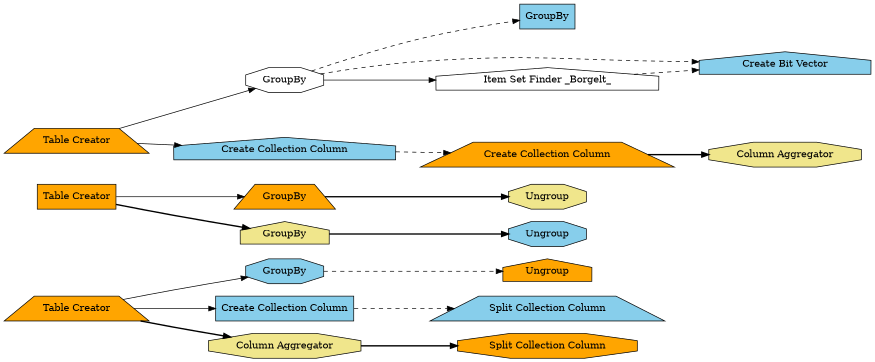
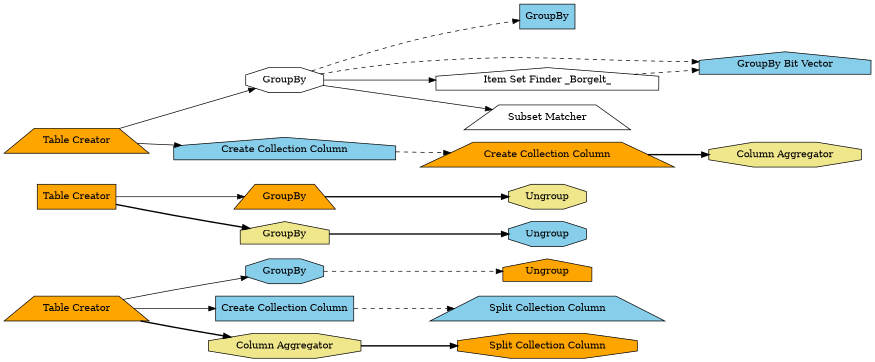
node "Create Bit Vector": label "Create Bit Vector" -> "GroupBy Bit Vector"
node "Subset Matcher": added
